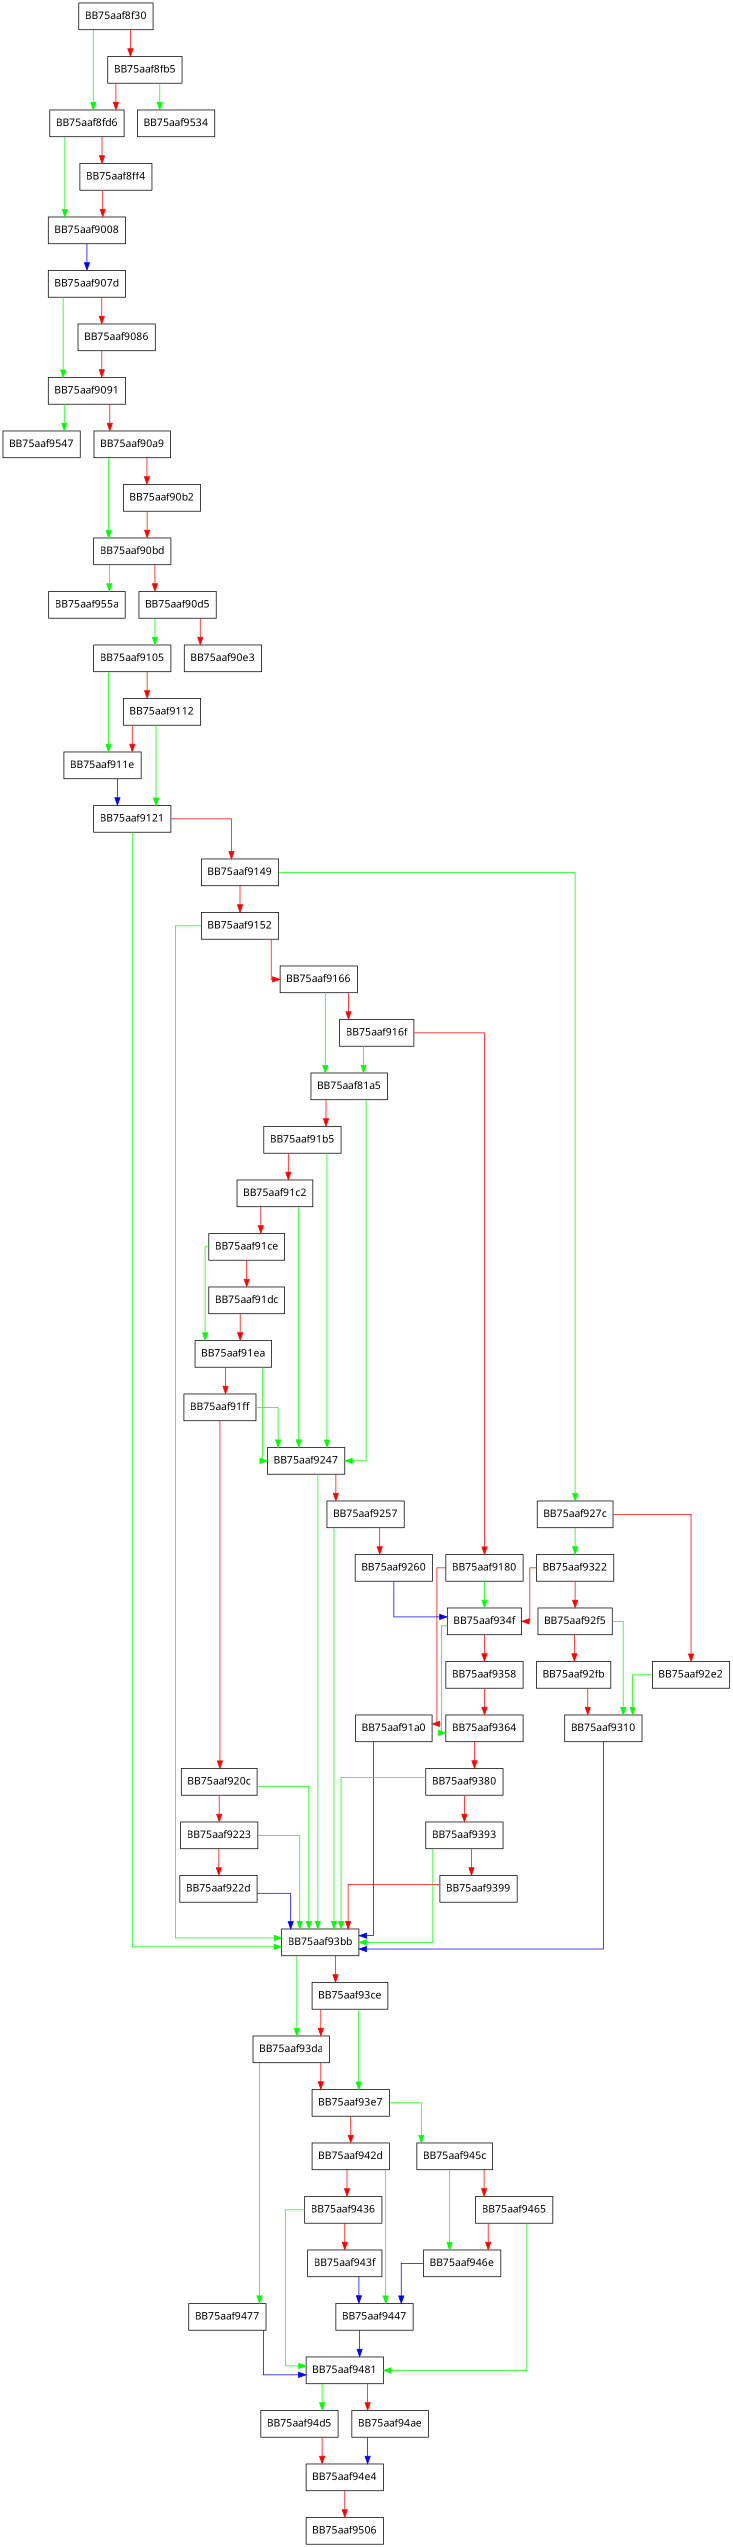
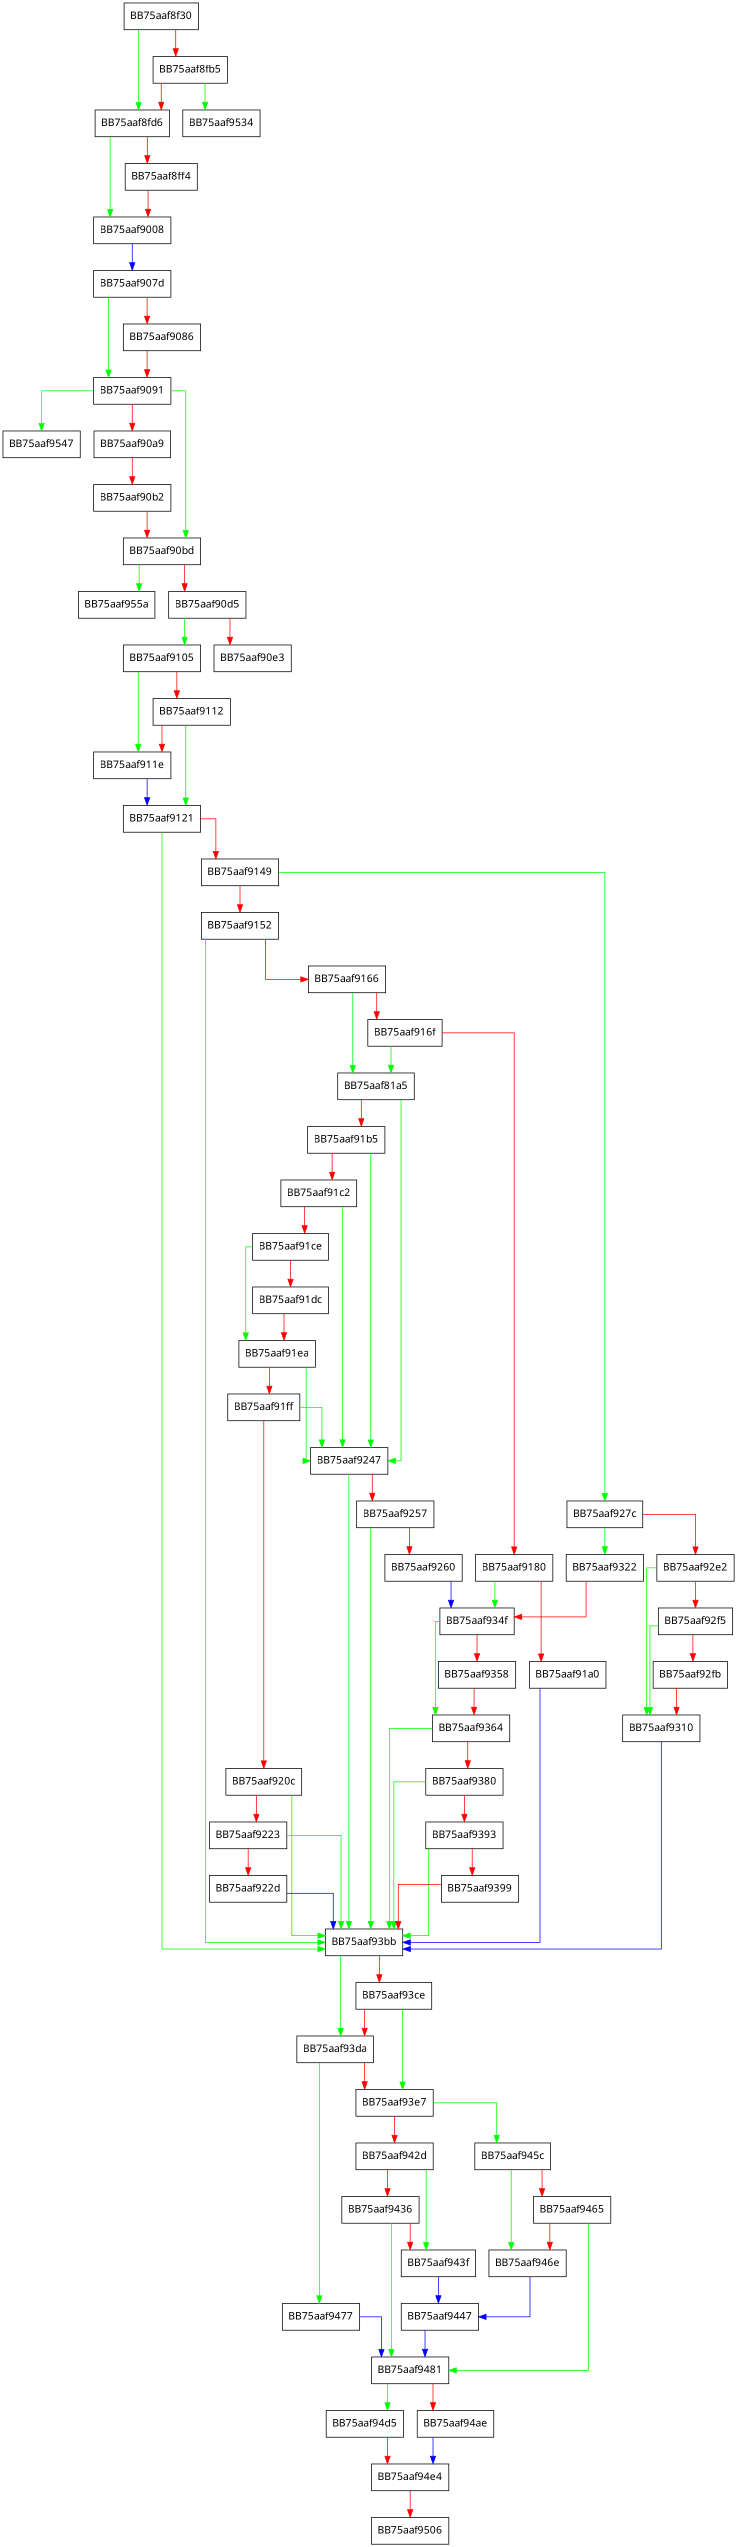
edge "BB75aaf90a9" -> "BB75aaf90bd": now "BB75aaf9091" -> "BB75aaf90bd"
edge "BB75aaf9322" -> "BB75aaf92f5": now "BB75aaf92e2" -> "BB75aaf92f5"
edge "BB75aaf9364" -> "BB75aaf93bb": added
edge "BB75aaf942d" -> "BB75aaf9447": now "BB75aaf942d" -> "BB75aaf943f"
